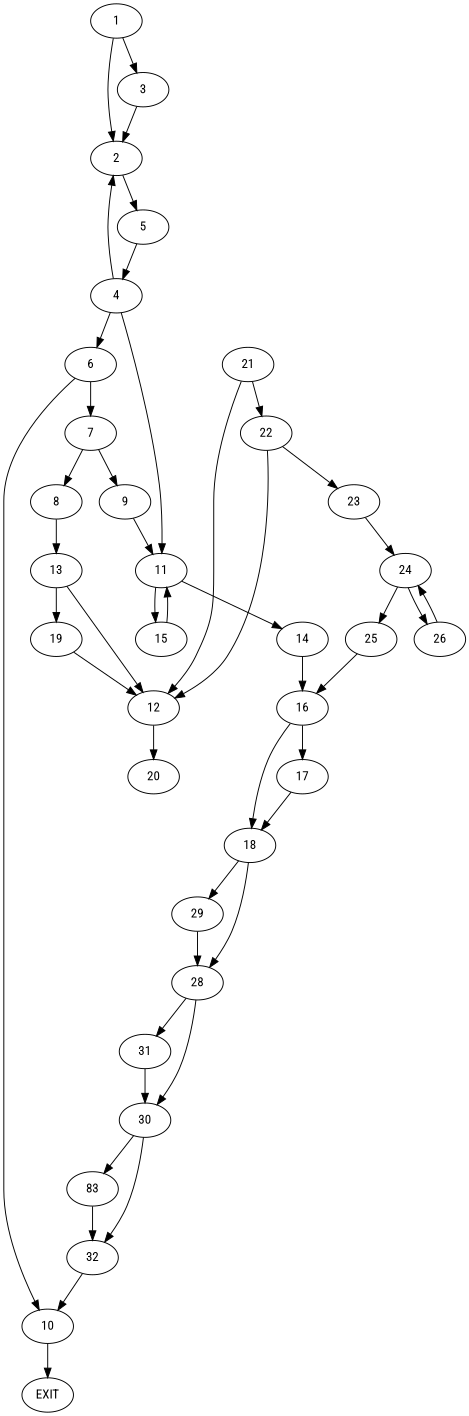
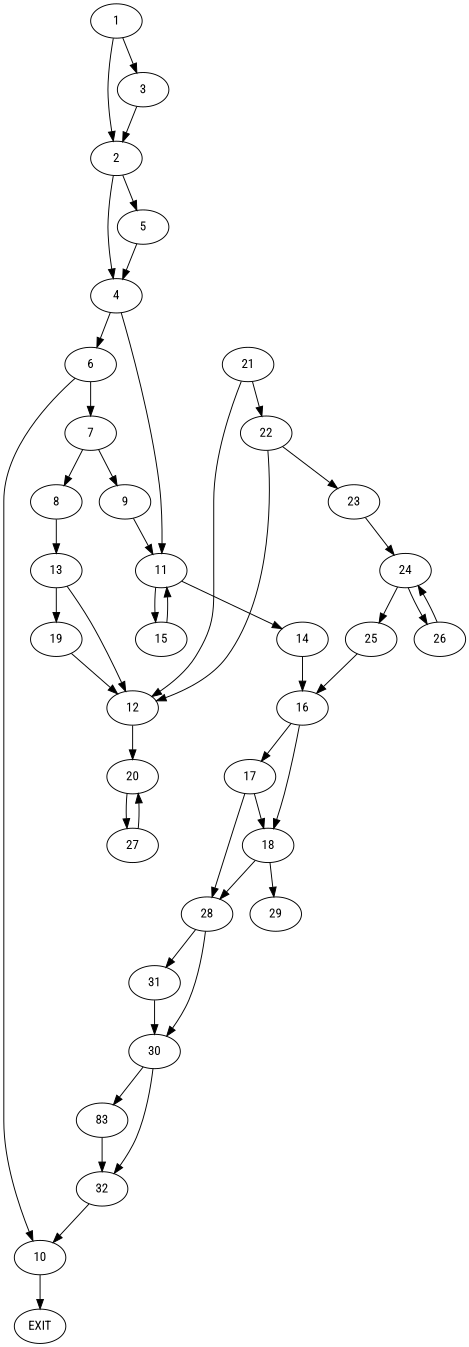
edge "4" -> "2": reversed
node "27": added
edge "29" -> "28": now "17" -> "28"
